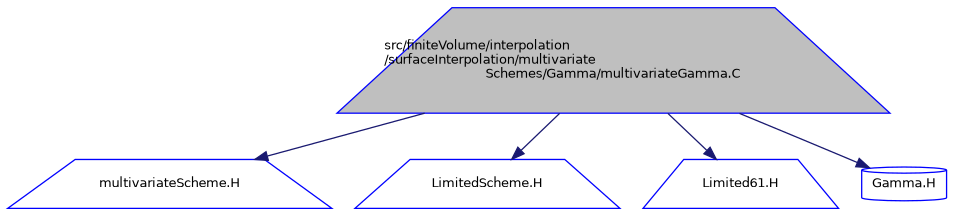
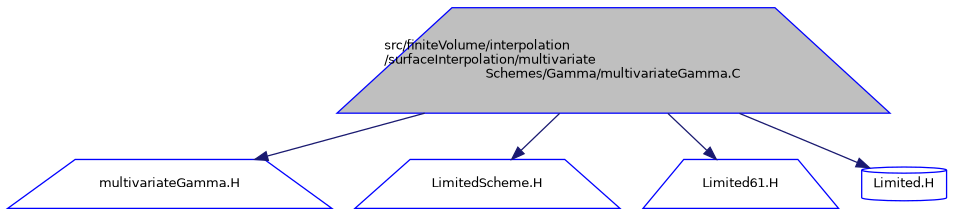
node "multivariateScheme.H": label "multivariateScheme.H" -> "multivariateGamma.H"
node "Gamma.H": label "Gamma.H" -> "Limited.H"
